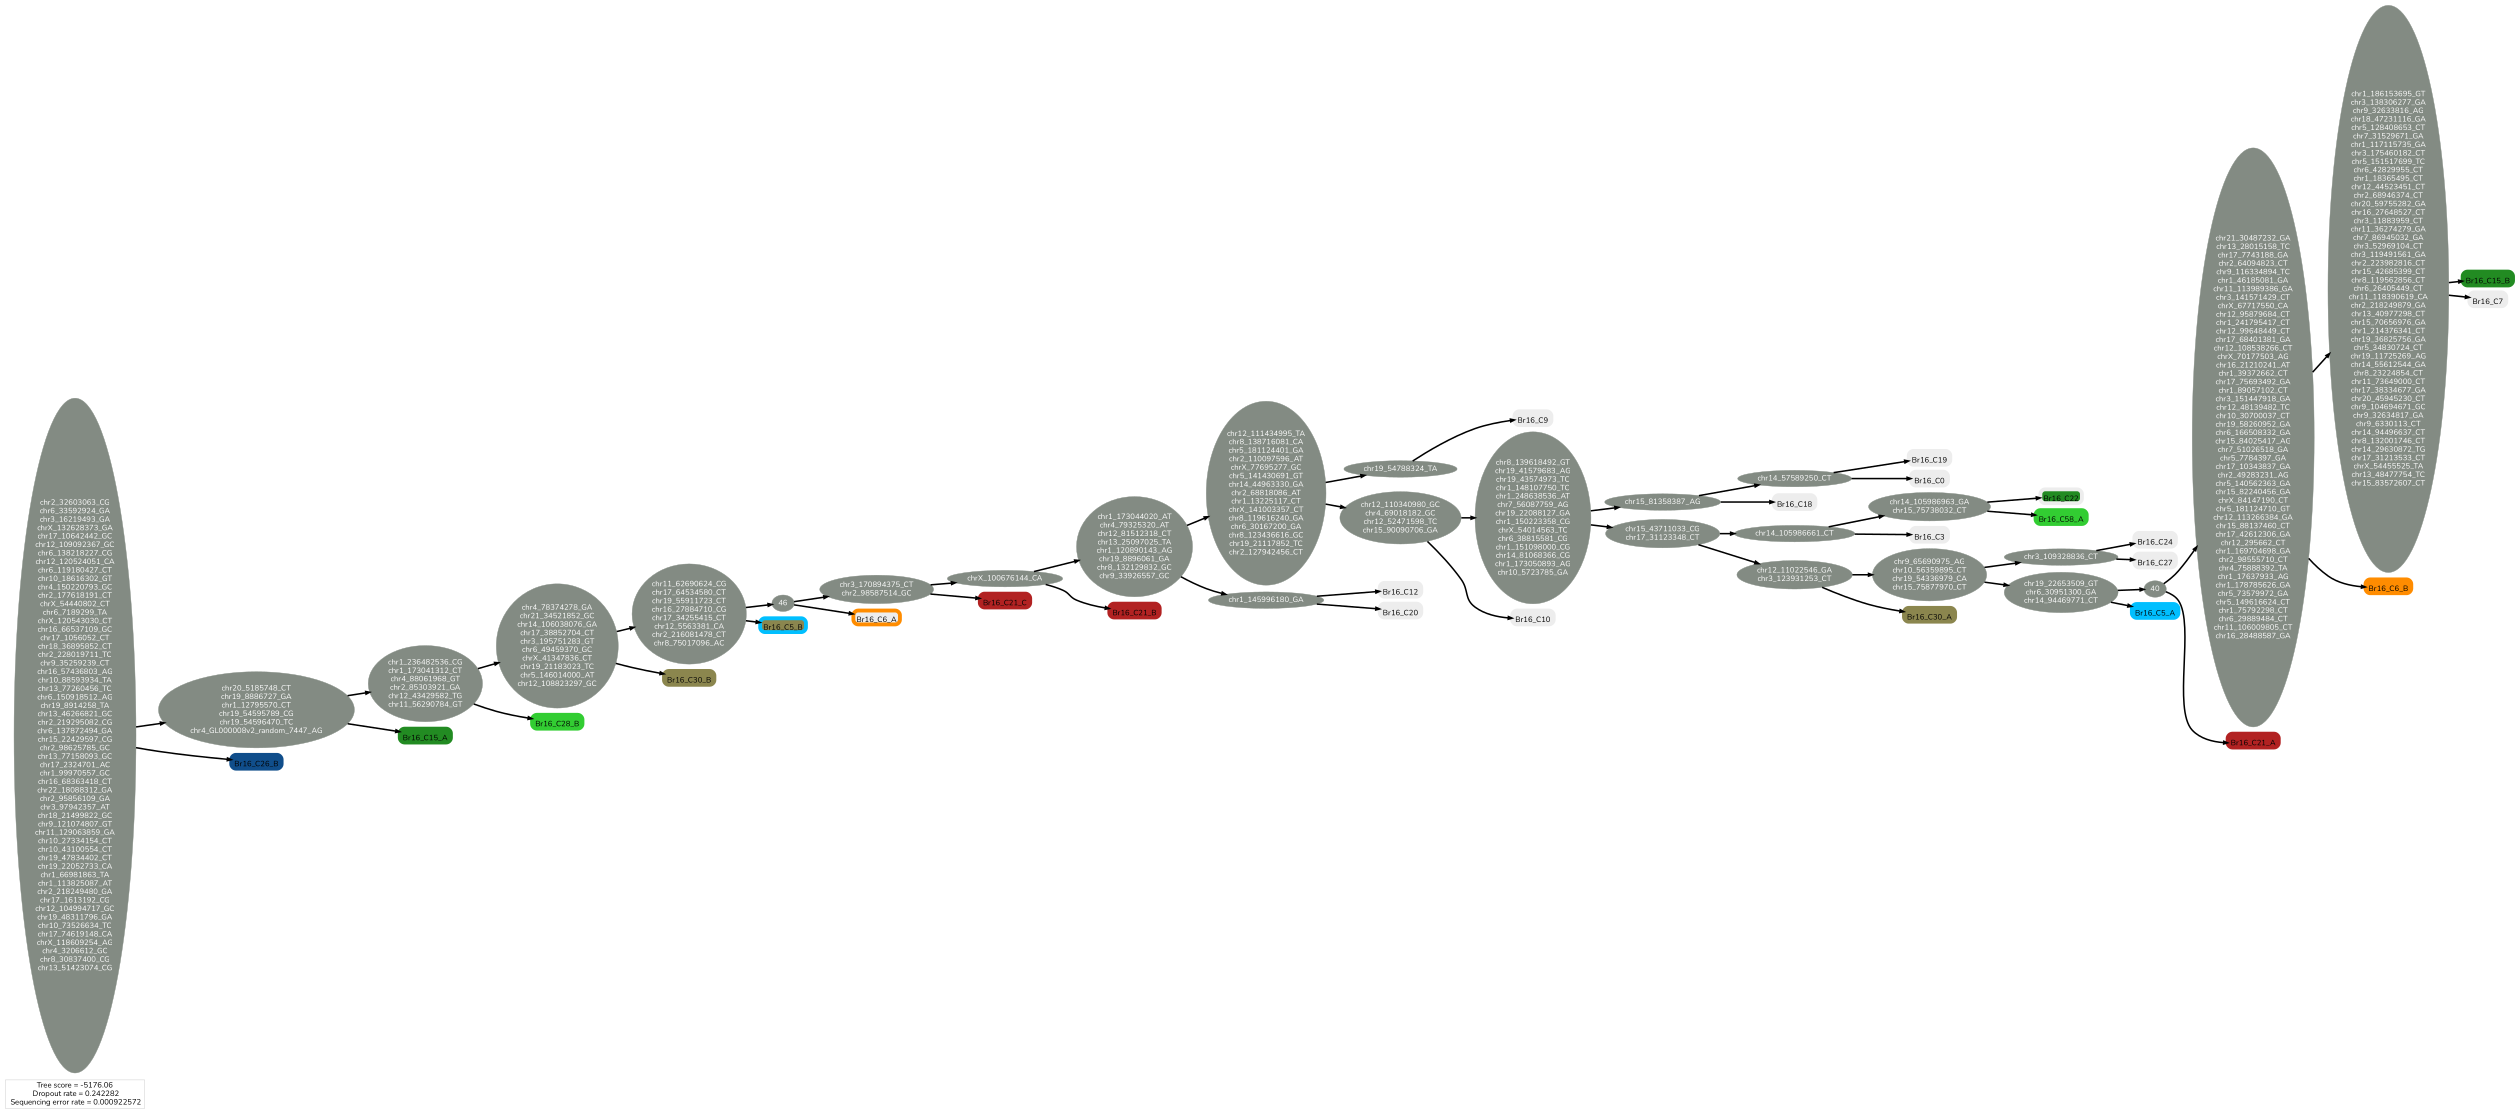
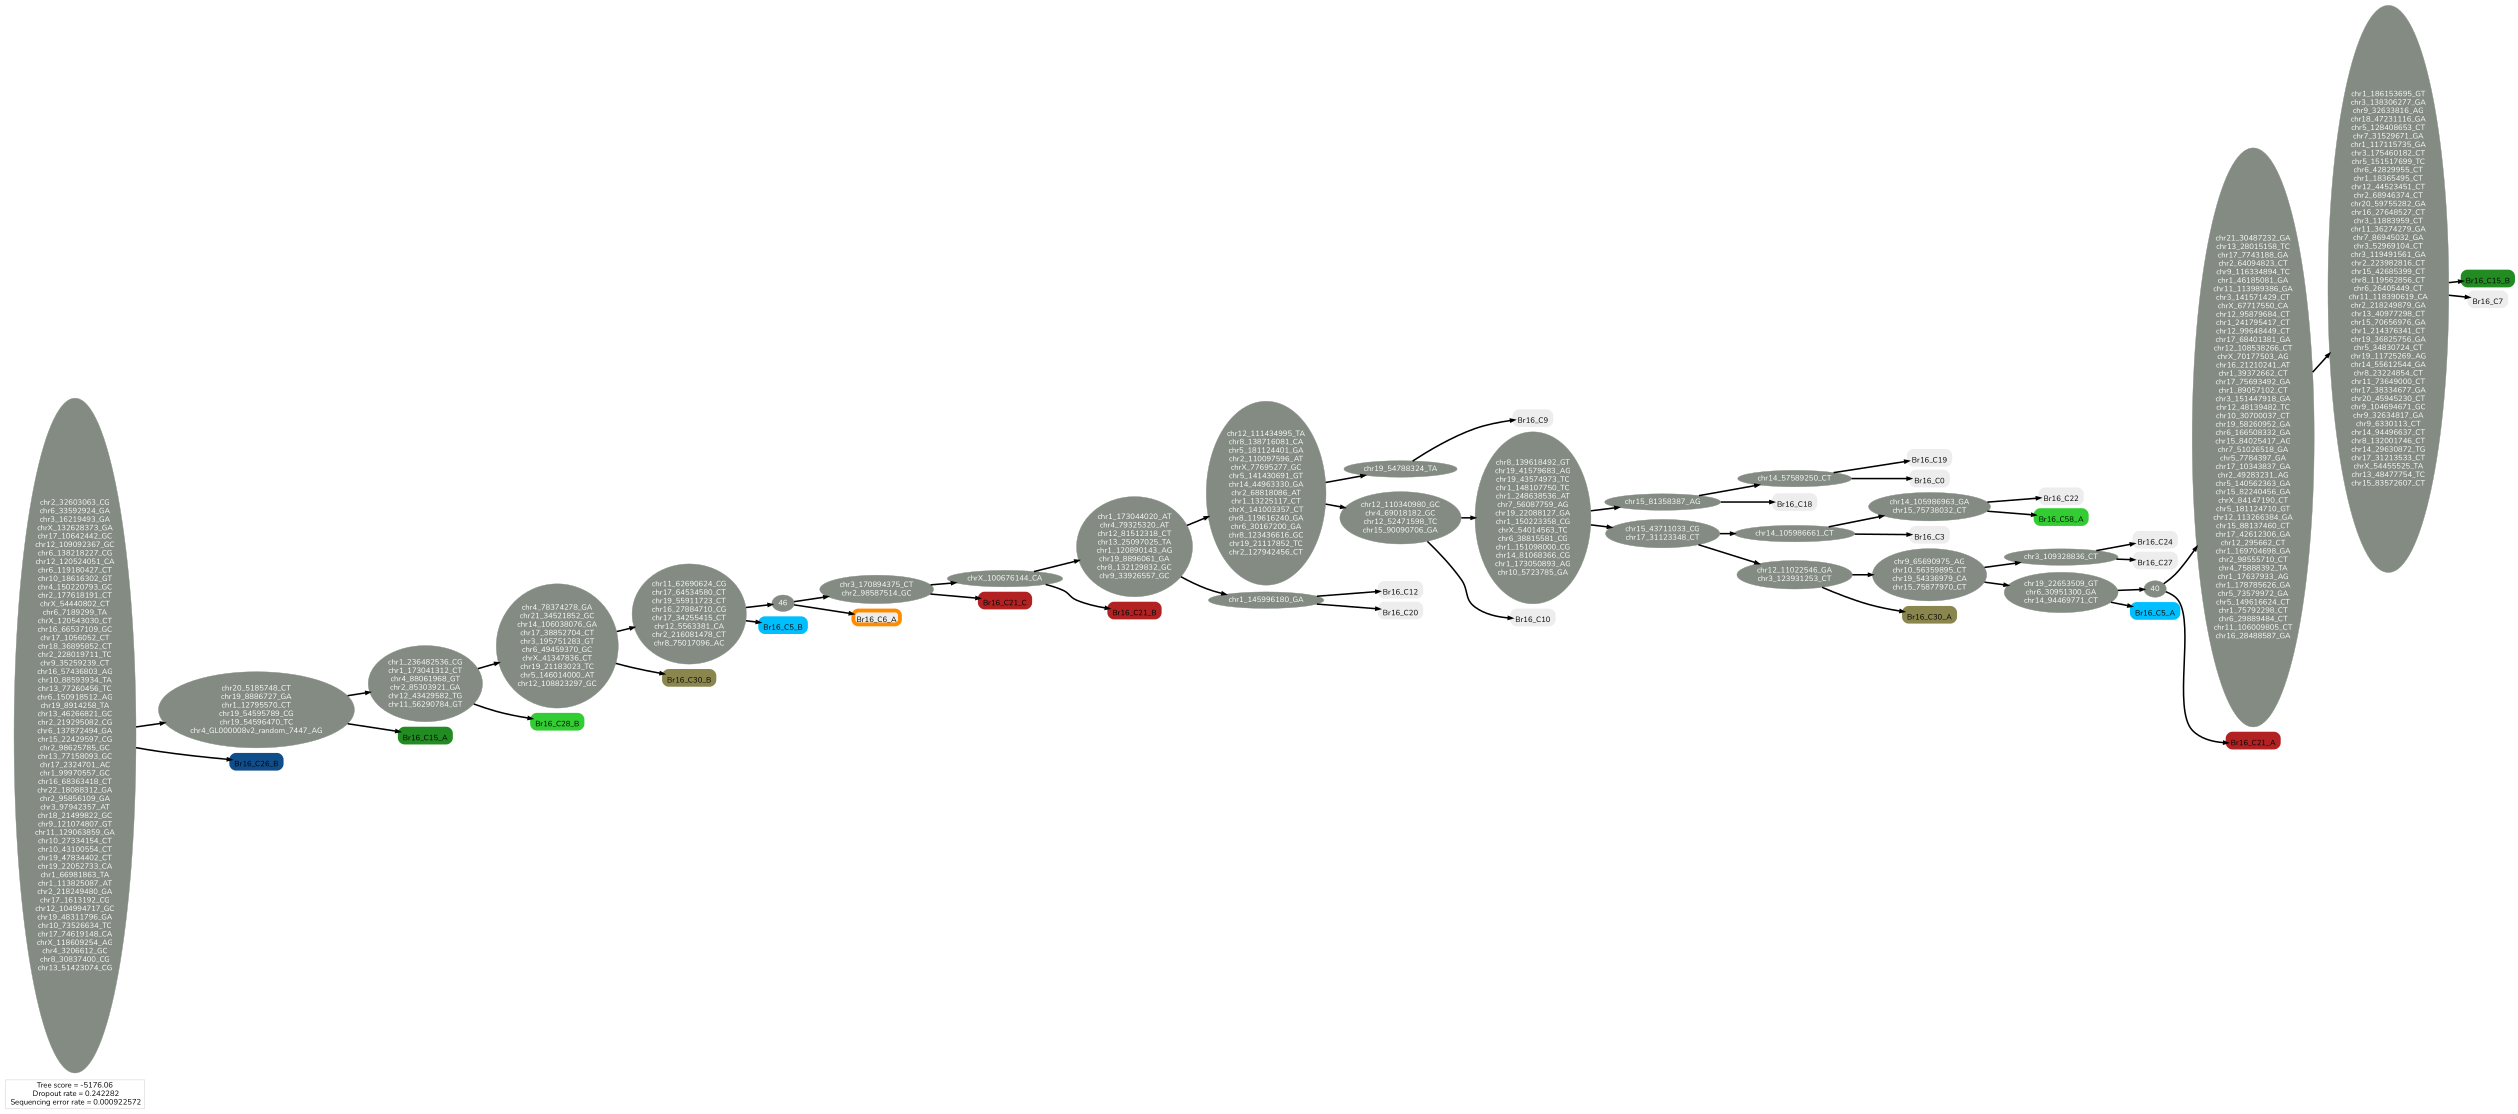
node "Br16_C22": fillcolor forestgreen -> gray93
node "Br16_C6_B": removed
node "Br16_C5_B": fillcolor khaki4 -> deepskyblue
